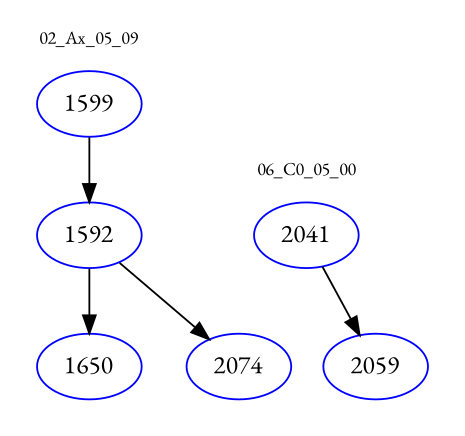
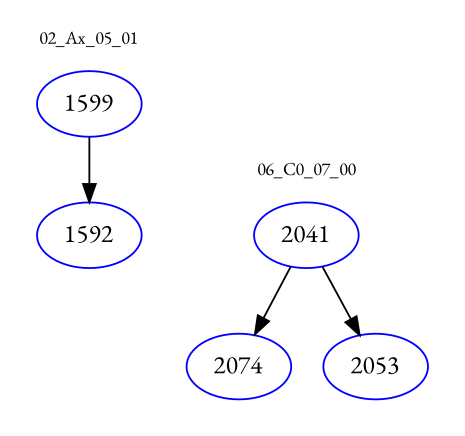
cluster "02_Ax_05_09": label "02_Ax_05_09" -> "02_Ax_05_01"
cluster "06_C0_05_00": label "06_C0_05_00" -> "06_C0_07_00"
edge "1592" -> "2074": now "2041" -> "2074"
node "1650": removed
node "2059": label "2059" -> "2053"
